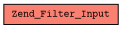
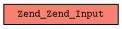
node "Zend_Filter_Input": label "Zend_Filter_Input" -> "Zend_Zend_Input"
